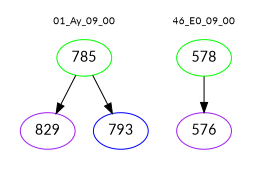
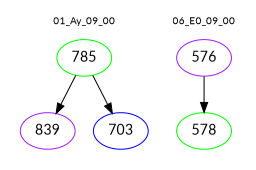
cluster "46_E0_09_00": label "46_E0_09_00" -> "06_E0_09_00"
edge "578" -> "576": reversed
node "829": label "829" -> "839"
node "793": label "793" -> "703"
